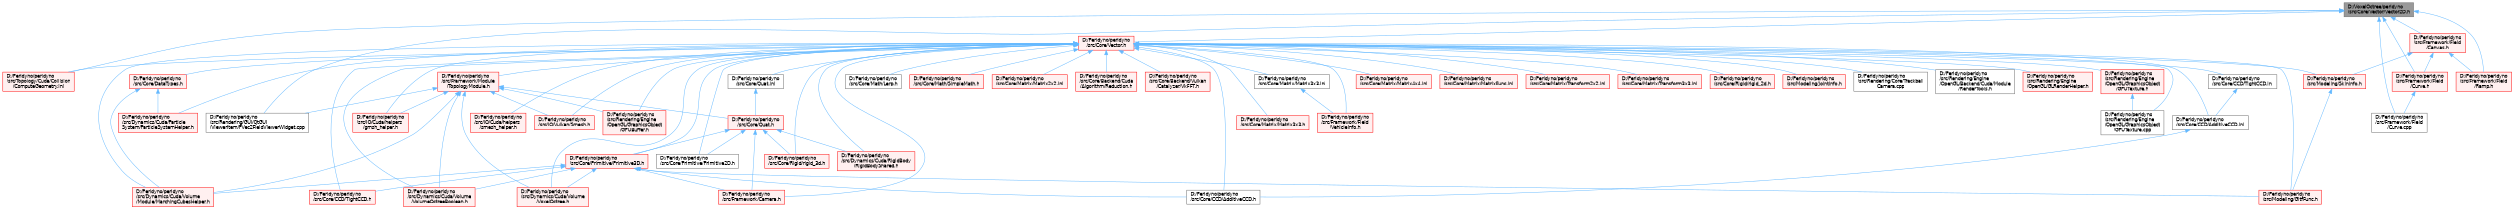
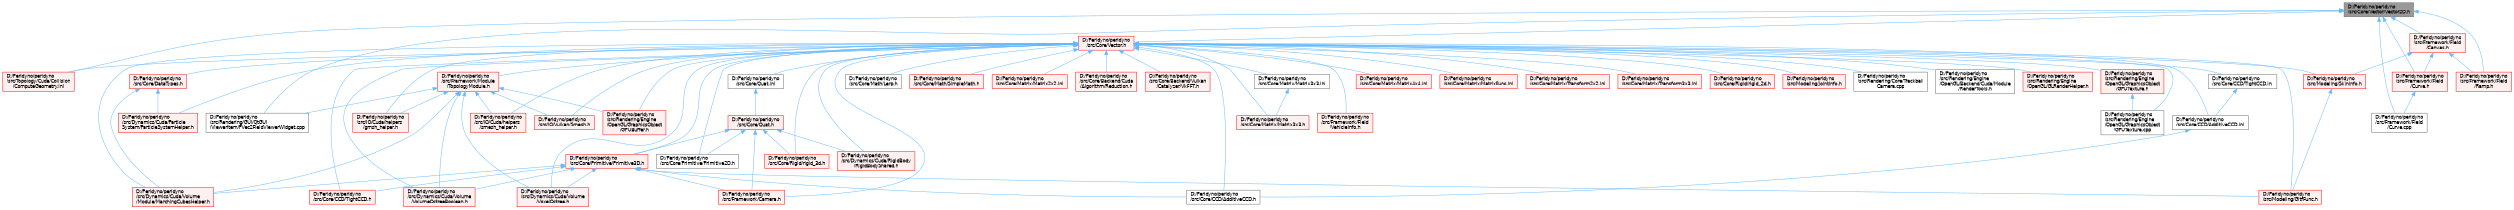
node "D:/VoxelOctree/peridyno /src/Core/Vector/Vector2D.h": label "D:/VoxelOctree/peridyno /src/Core/Vector/Vector2D.h" -> "D:/Peridyno/peridyno /src/Core/Vector/Vector2D.h"
edge "D:/Peridyno/peridyno /src/Framework/Field /VehicleInfo.h" -> "D:/Peridyno/peridyno /src/Core/Matrix/Matrix3x3.inl": now "D:/Peridyno/peridyno /src/Core/Matrix/Matrix3x3.h" -> "D:/Peridyno/peridyno /src/Core/Matrix/Matrix3x3.inl"
edge "D:/Peridyno/peridyno /src/Core/Quat.h" -> "D:/Peridyno/peridyno /src/Framework/Module /TopologyModule.h": now "D:/Peridyno/peridyno /src/IO/Cuda/helpers /smesh_helper.h" -> "D:/Peridyno/peridyno /src/Framework/Module /TopologyModule.h"
